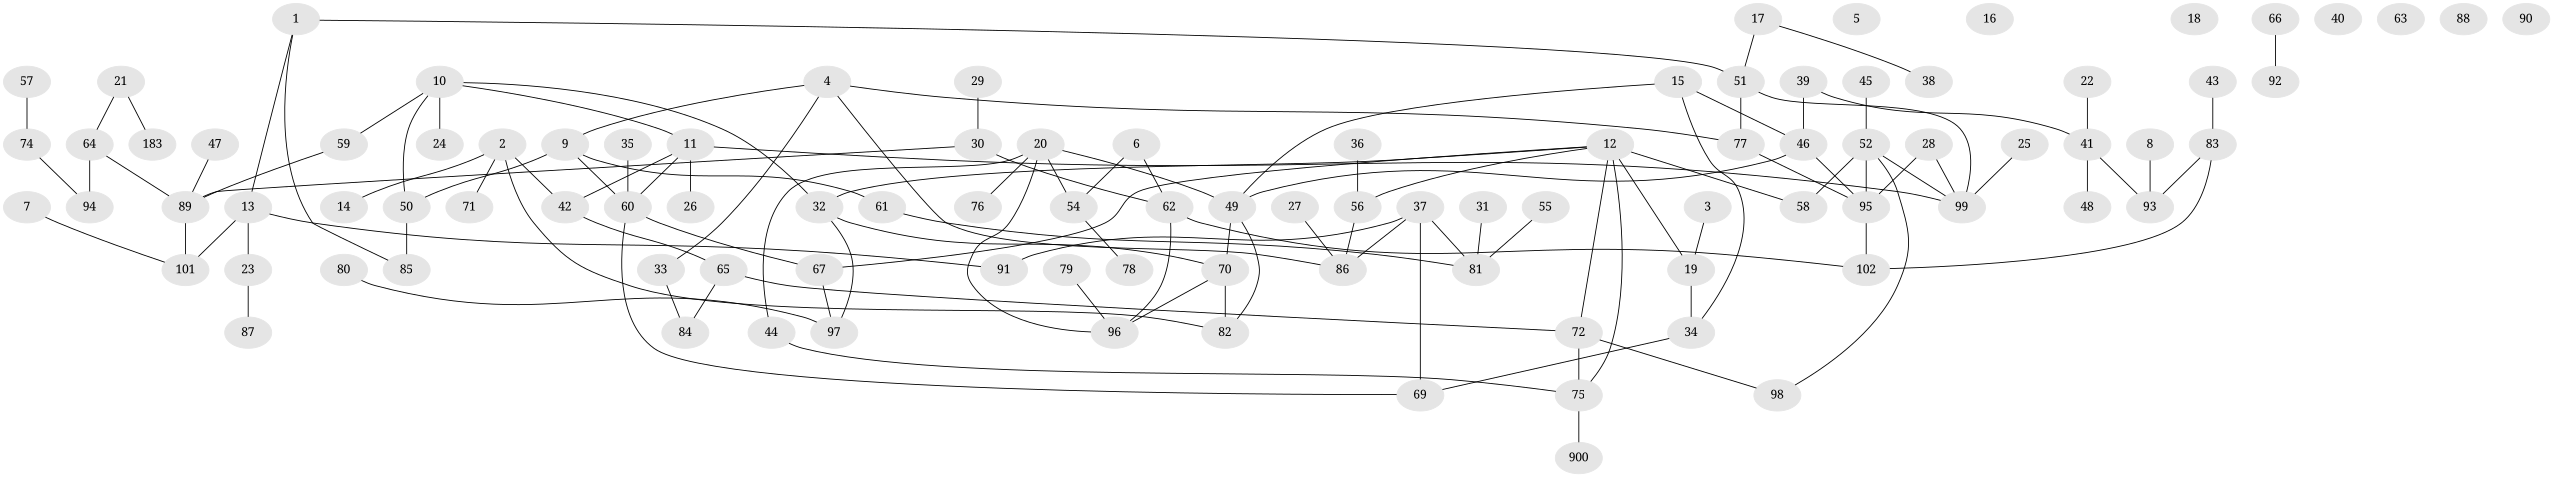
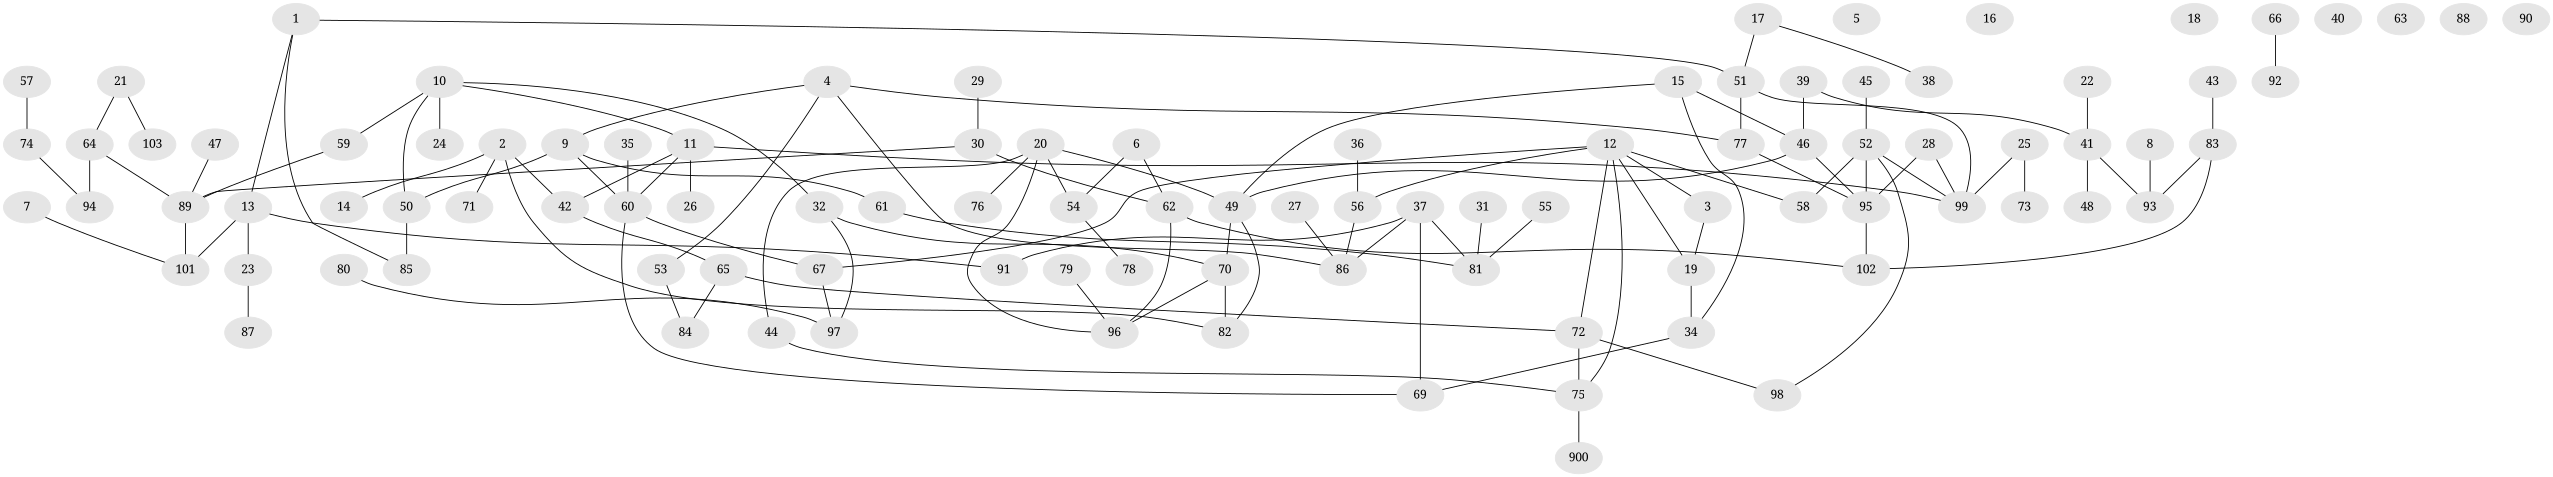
node "183": label "183" -> "103"
edge "12" -- "32": now "12" -- "3"
node "73": added
node "33": label "33" -> "53"
